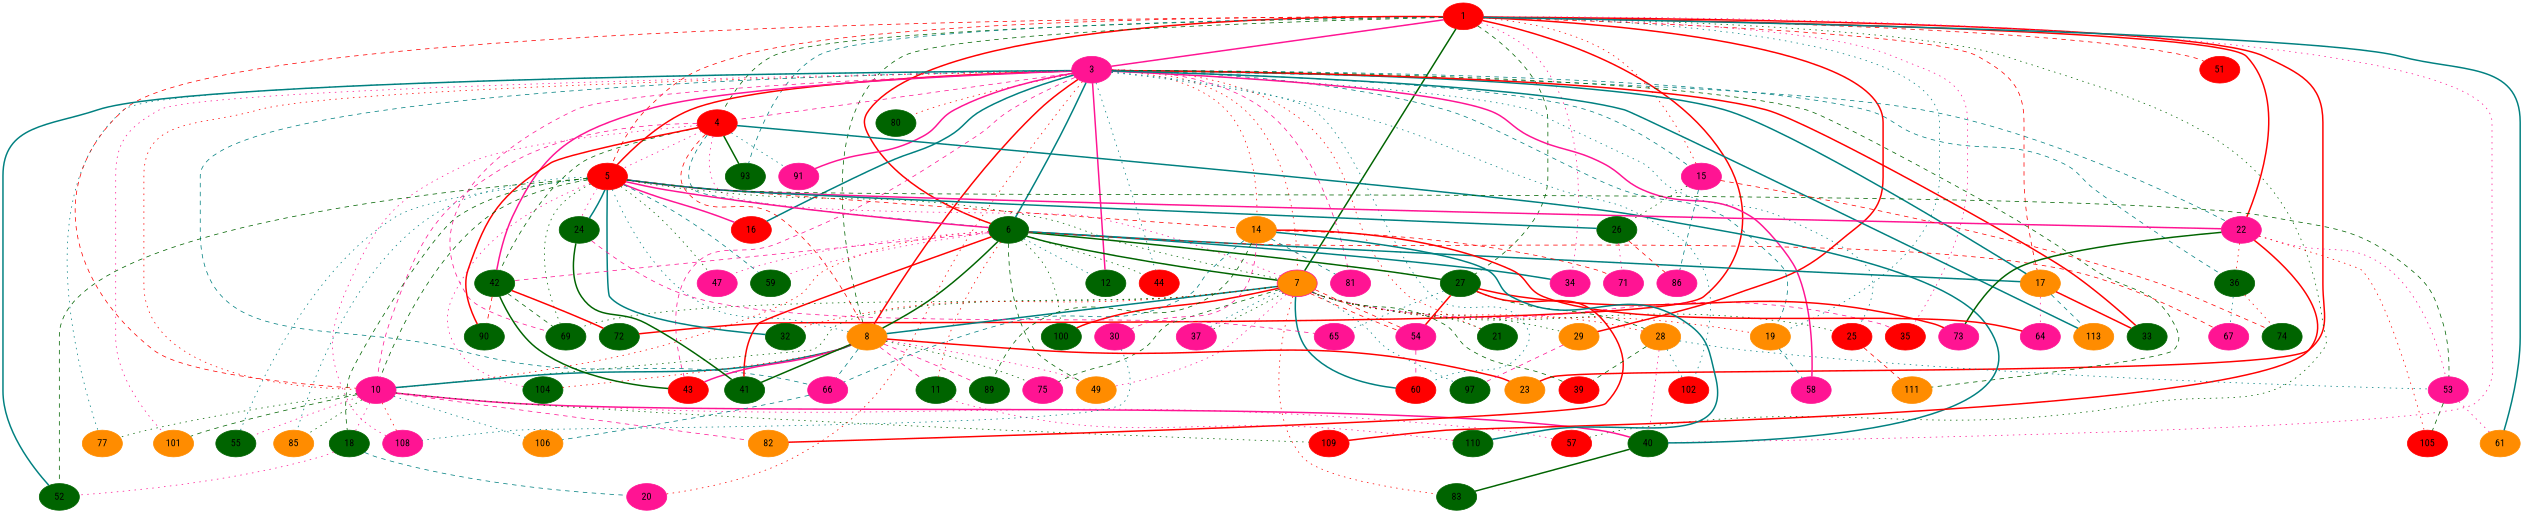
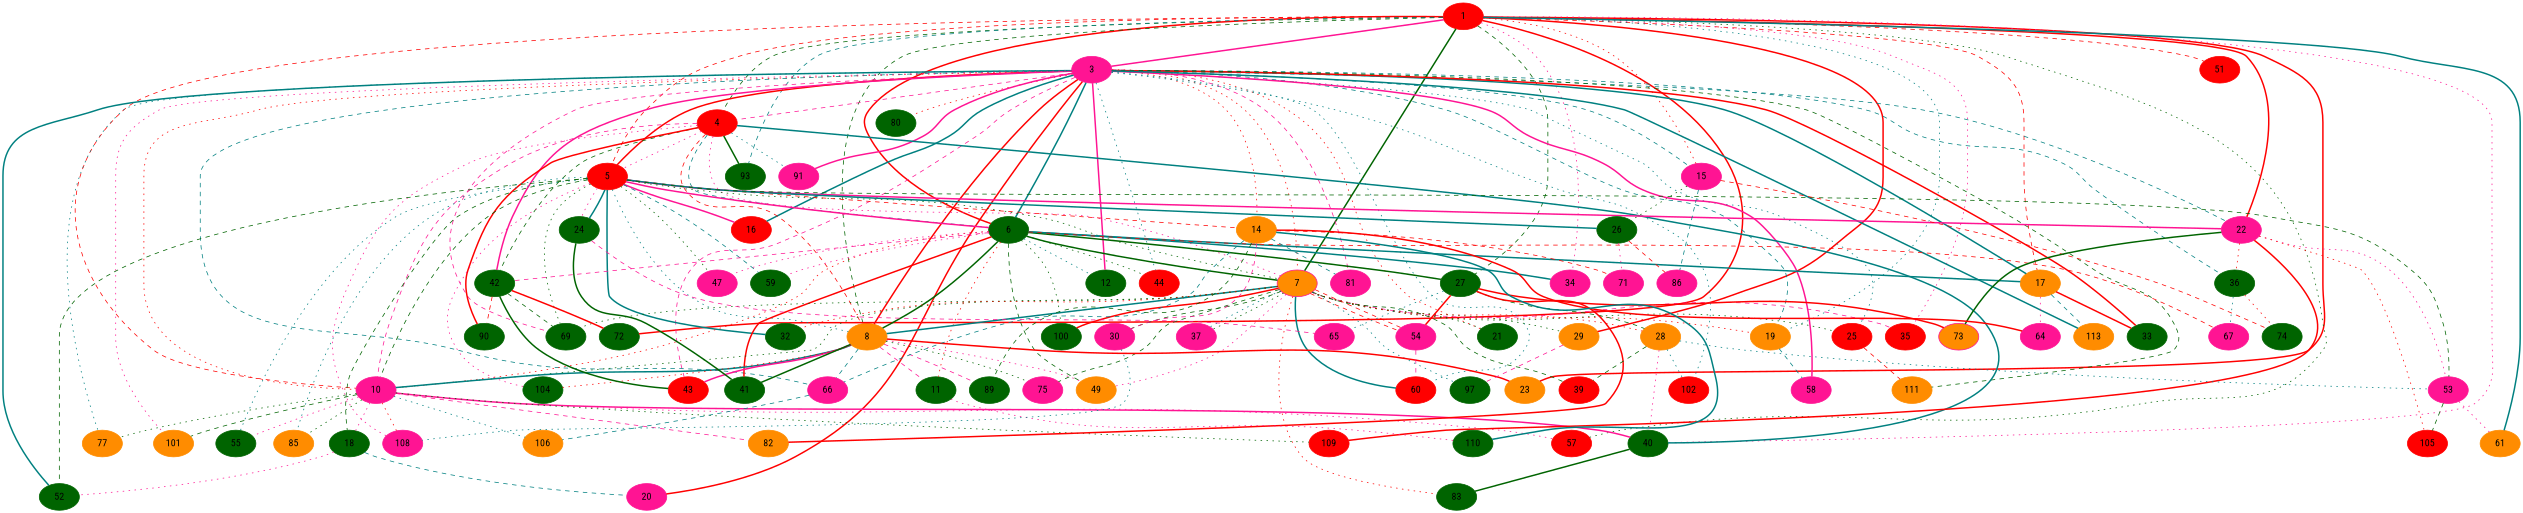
edge "7" -- "30": added
edge "3" -- "20": style dotted -> bold
node "73": fillcolor deeppink -> darkorange
